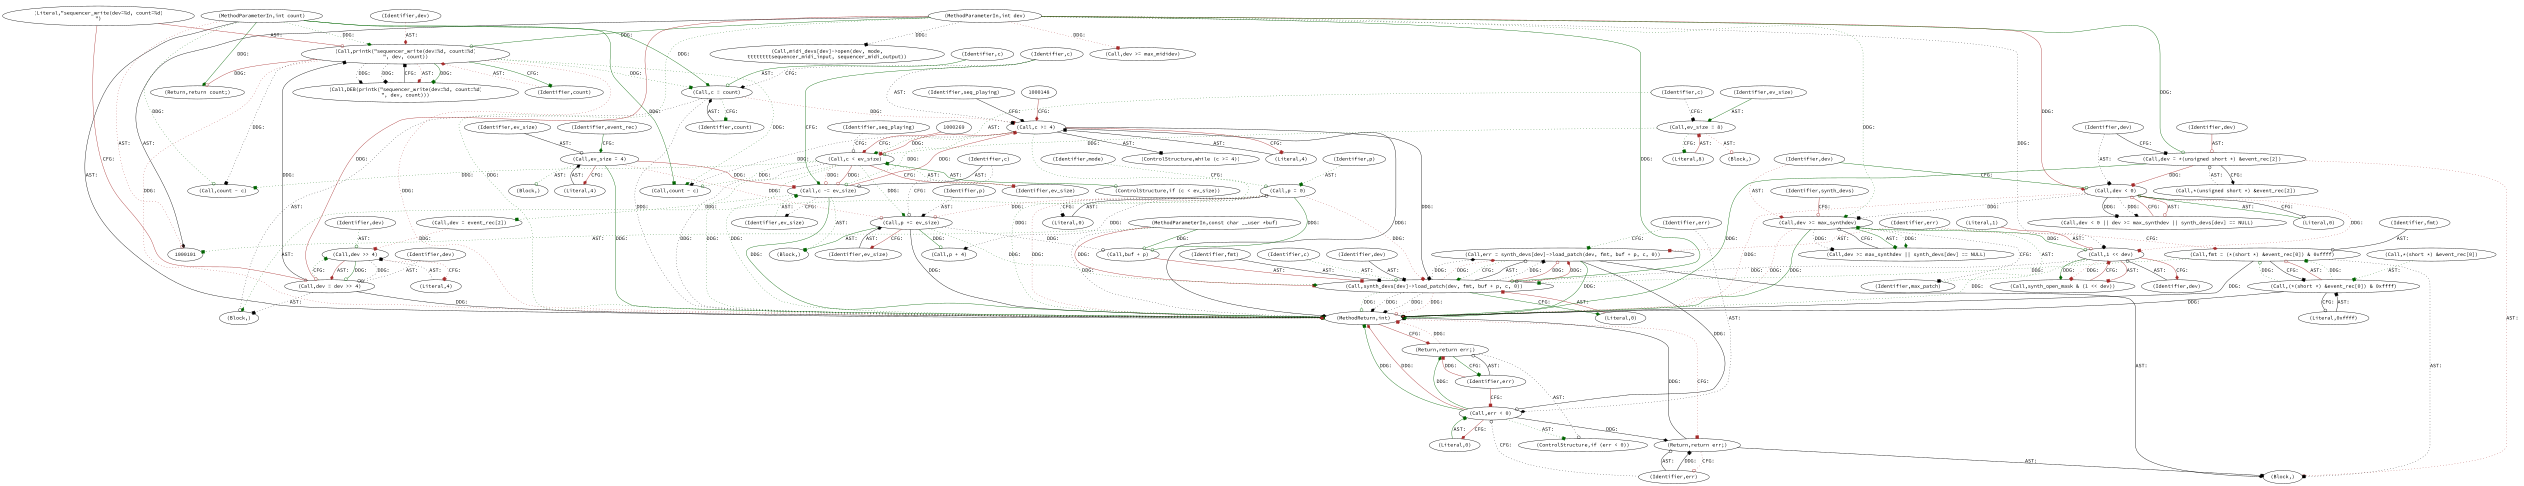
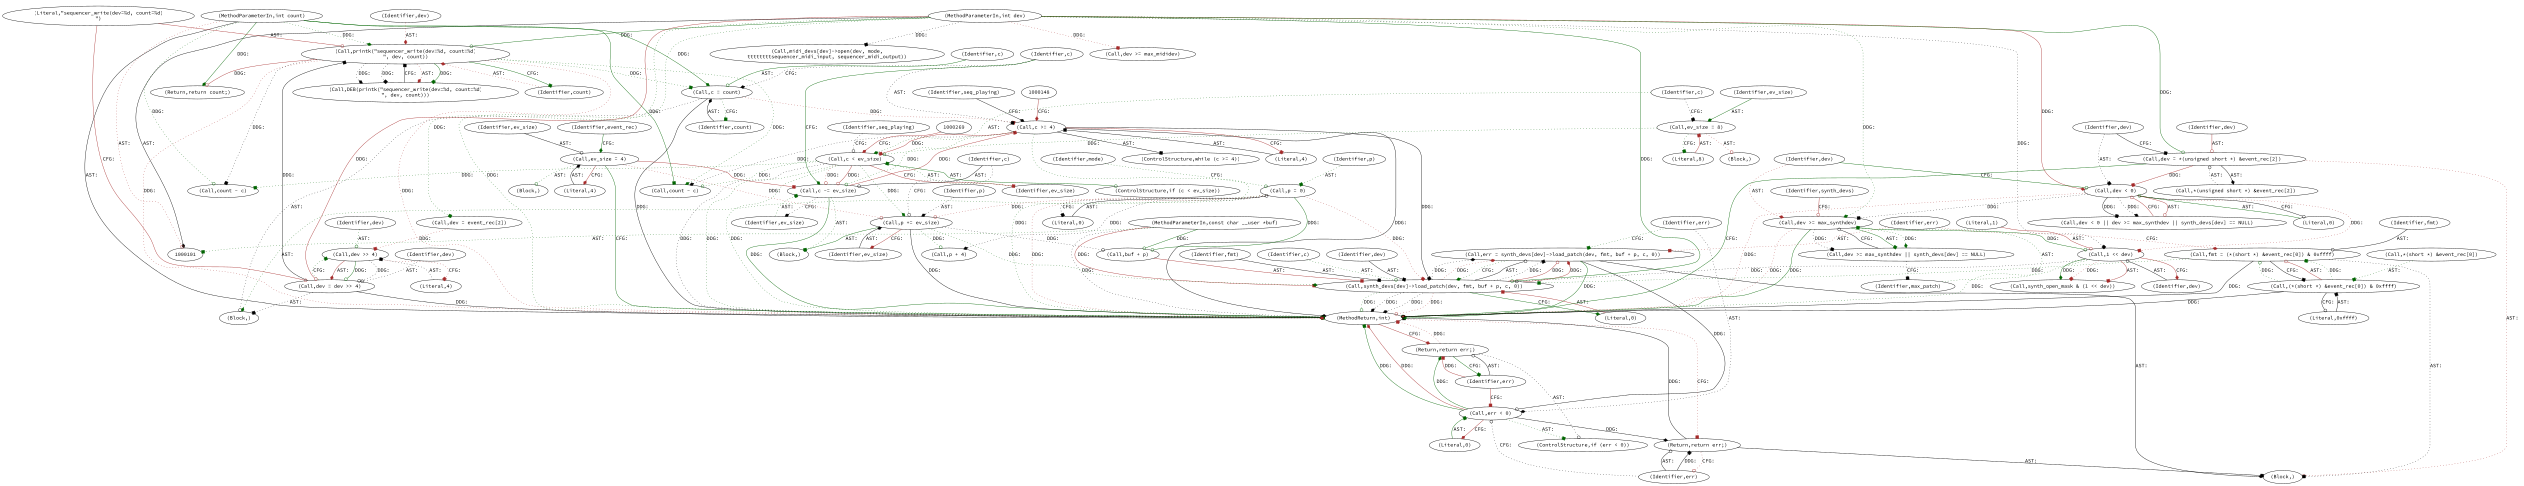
edge "(Call,dev = *(unsigned short *) &event_rec[2])" -> "(Call,*(unsigned short *) &event_rec[2])": label "CFG: " -> "AST: "
edge "(Call,c -= ev_size)" -> "(Call,dev = event_rec[2])": now "(MethodParameterIn,int dev)" -> "(Call,dev = event_rec[2])"
edge "(Call,p += ev_size)" -> "(Call,p + 4)": style solid -> dotted
edge "(Call,ev_size = 4)" -> "(MethodReturn,int)": label "DDG: " -> "CFG: "
edge "(Call,dev = *(unsigned short *) &event_rec[2])" -> "(MethodReturn,int)": label "DDG: " -> "CFG: "
edge "(Call,dev >= max_synthdev)" -> "(Identifier,max_patch)": now "(Call,dev >= max_synthdev || synth_devs[dev] == NULL)" -> "(Identifier,max_patch)"
edge "(Call,synth_open_mask & (1 << dev))" -> "(Call,1 << dev)": removed, label "CFG:"
edge "(Call,c = count)" -> "(MethodReturn,int)": style dotted -> solid
